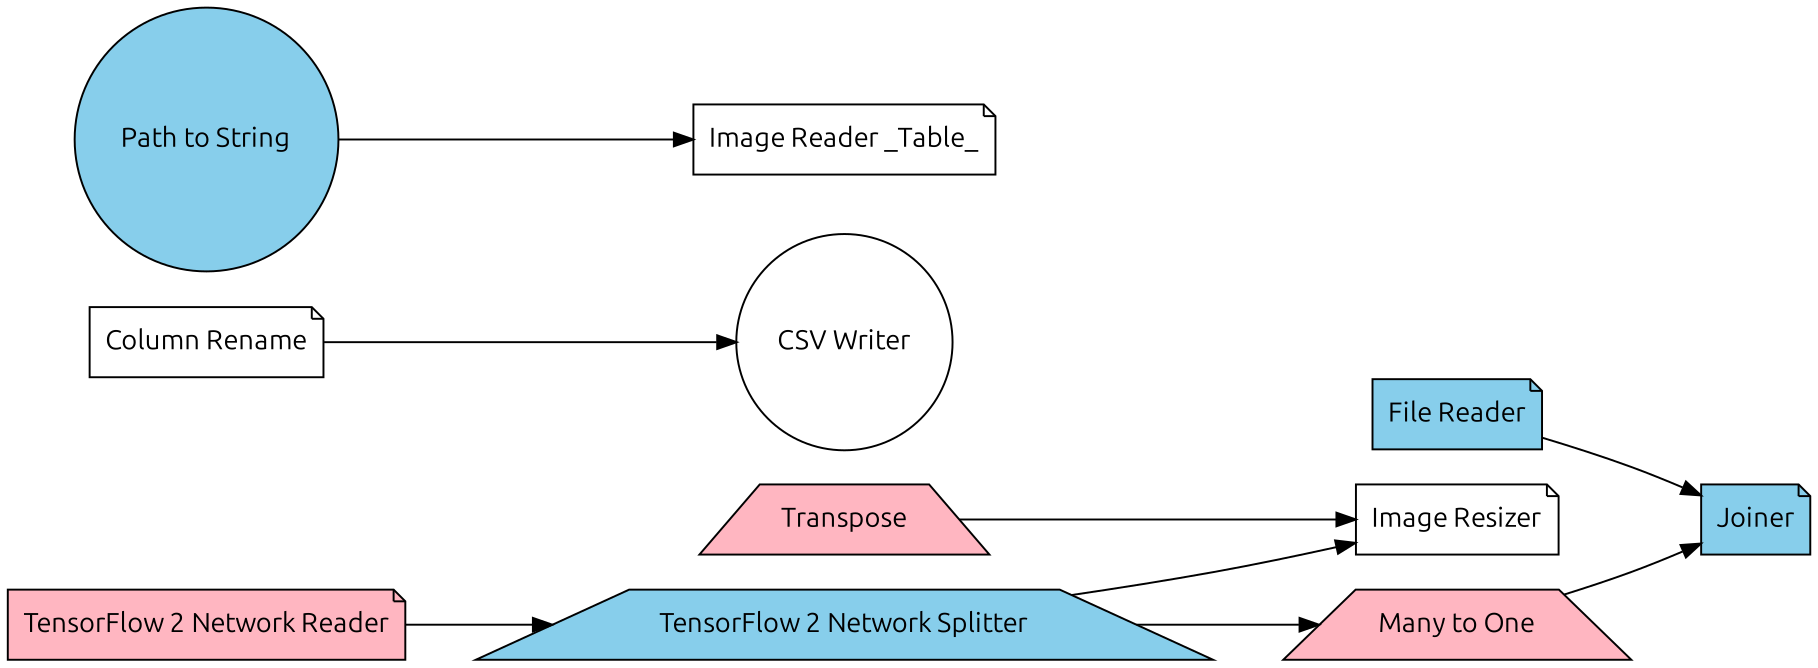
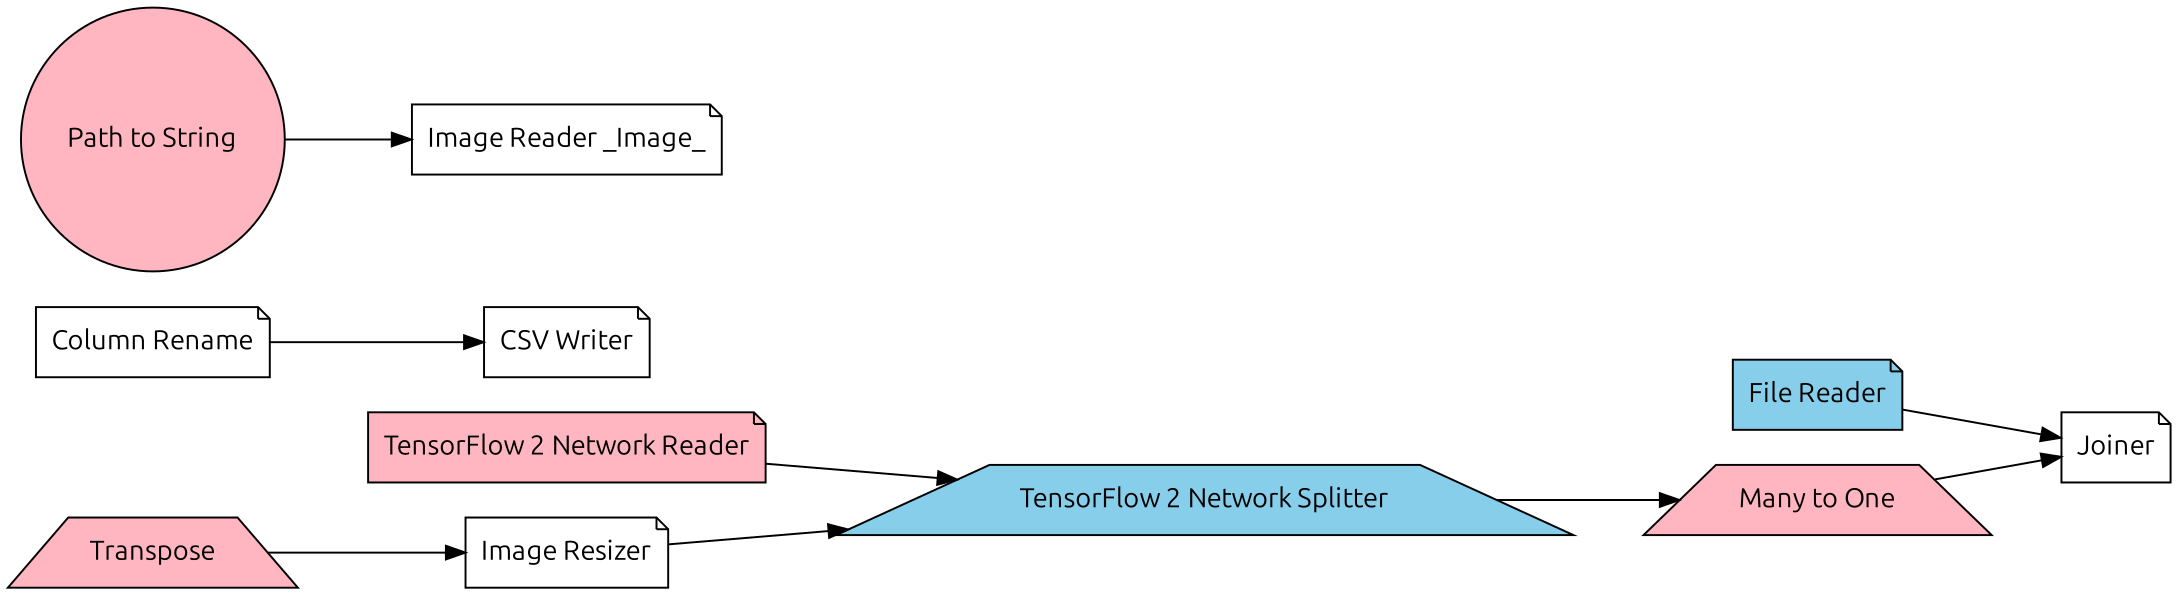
node "Path to String": fillcolor skyblue -> lightpink
node "Image Reader _Table_": label "Image Reader _Table_" -> "Image Reader _Image_"
node "CSV Writer": shape circle -> note
node "Joiner": fillcolor skyblue -> white
edge "TensorFlow 2 Network Splitter" -> "Image Resizer": reversed
